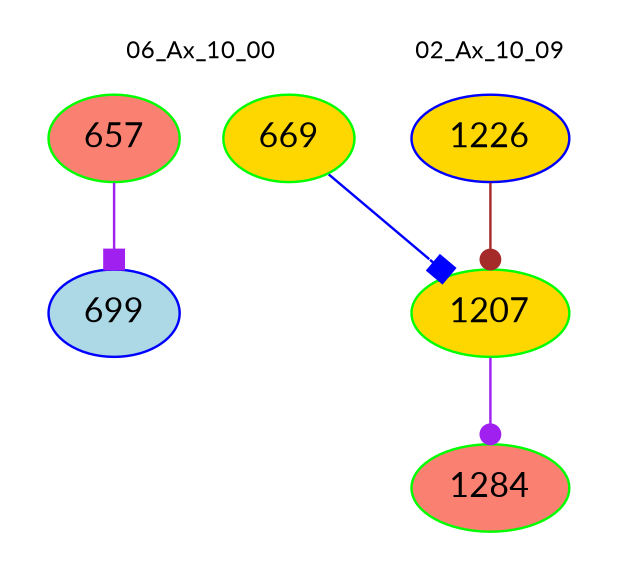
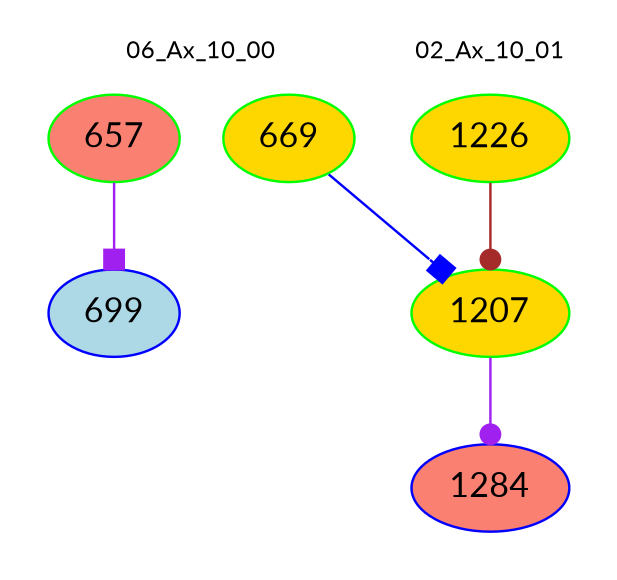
cluster "02_Ax_10_09": label "02_Ax_10_09" -> "02_Ax_10_01"
node "1226": color blue -> green
node "1284": color green -> blue
